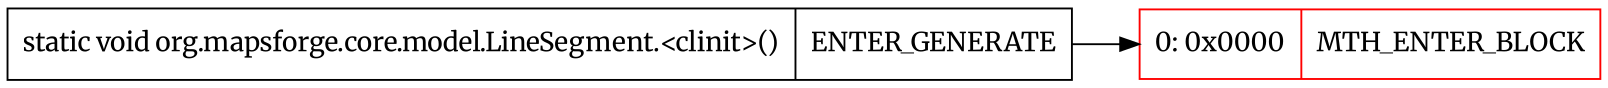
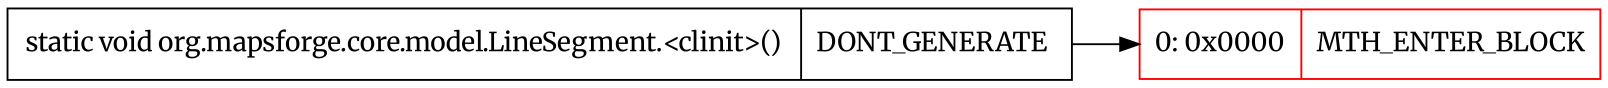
node "static void org.mapsforge.core.model.LineSegment.<clinit>()": text "ENTER_GENERATE" -> "DONT_GENERATE"
